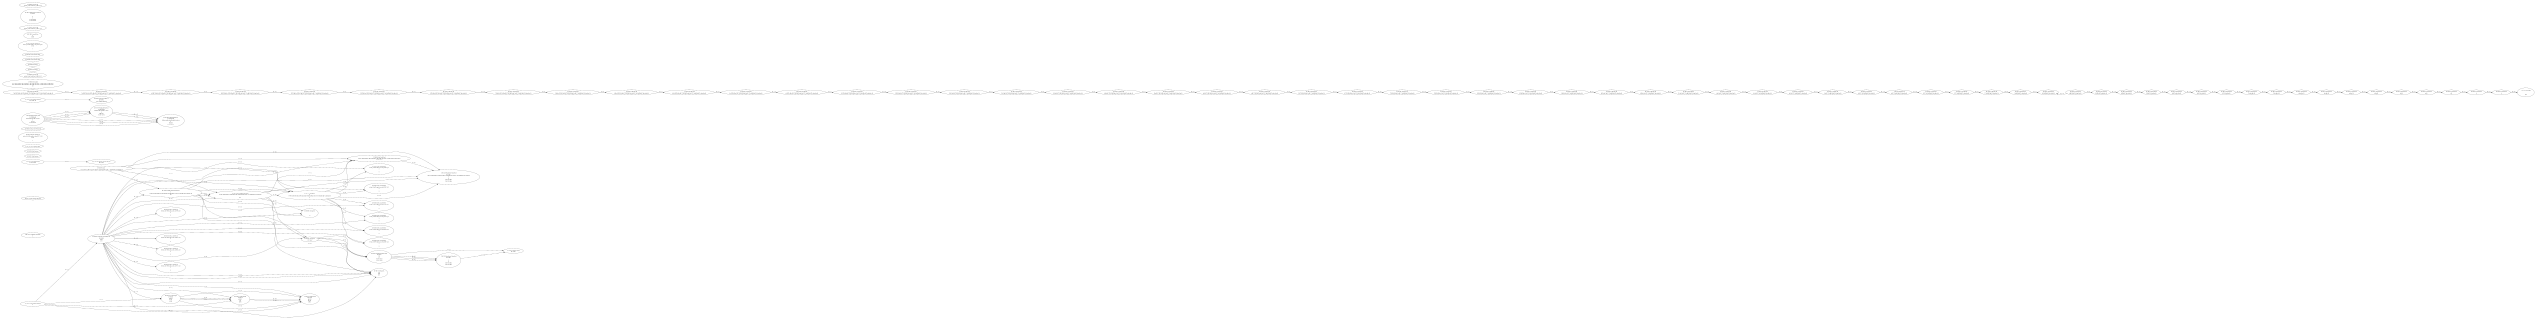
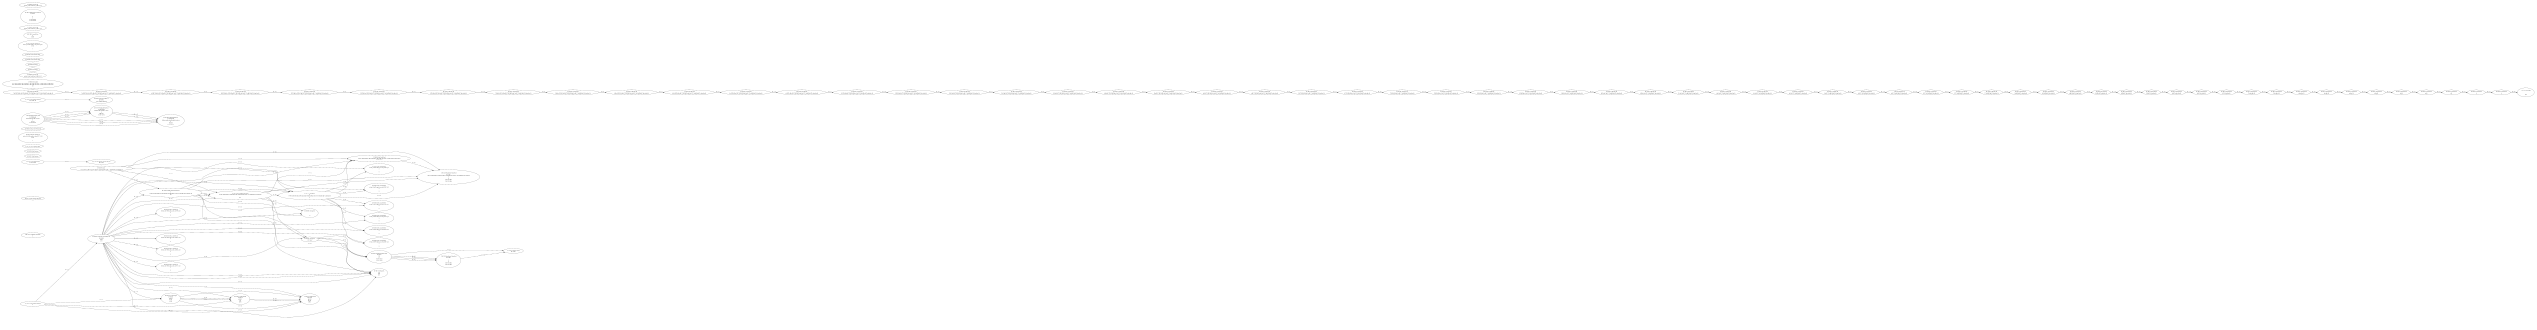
edge "4215532.CharNextA e8d45eb07cdee8acf6" -> "4215532.CharNextA 1e8d45eb07cdee8acf6": reversed
